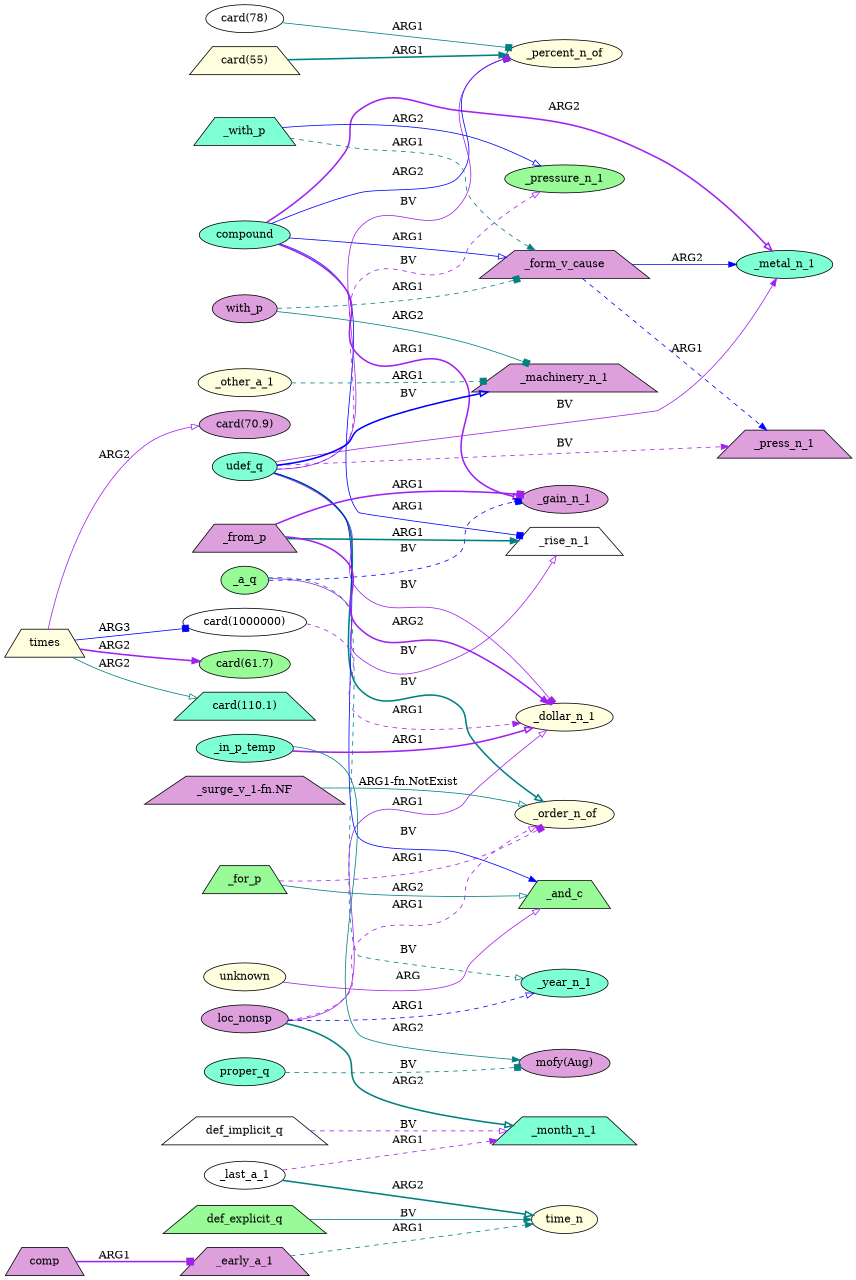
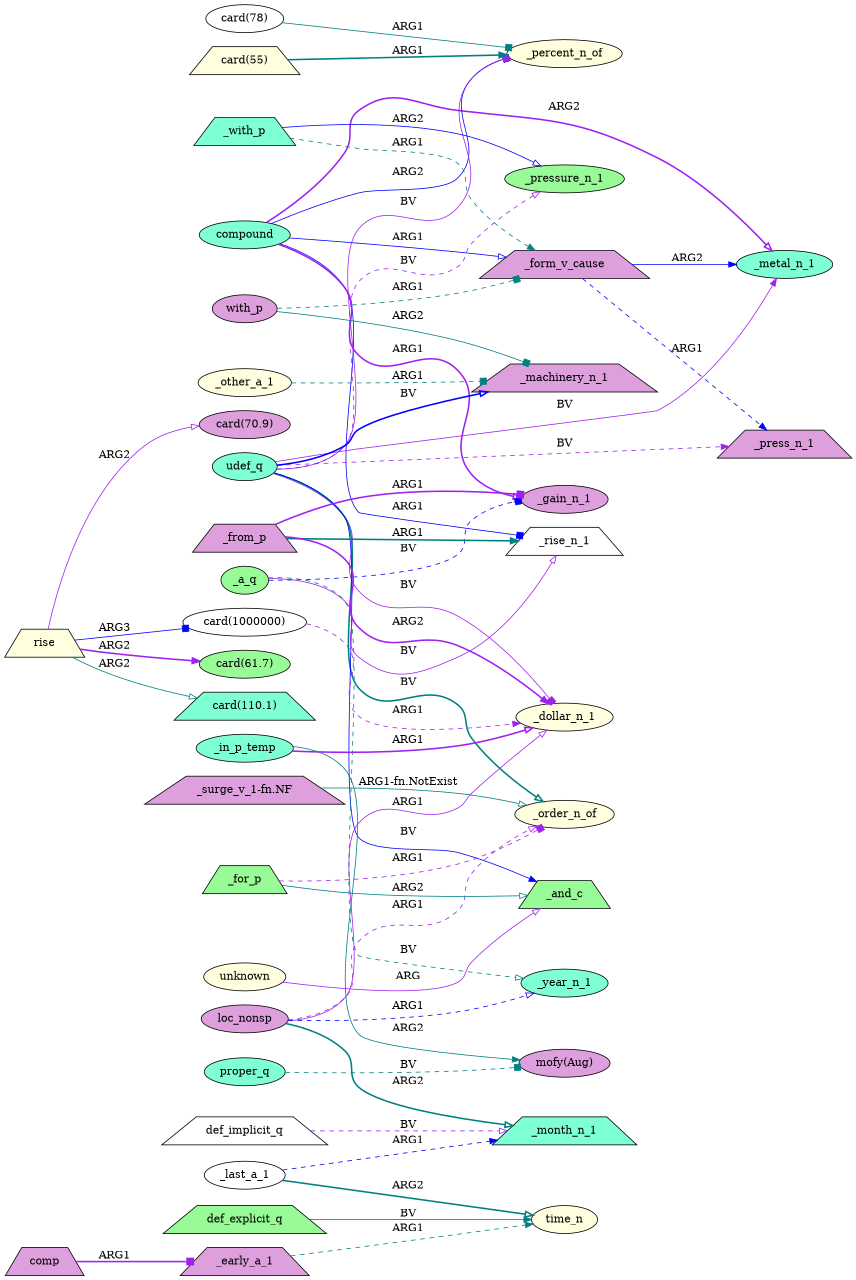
node "times": label "times" -> "rise"
edge "_last_a_1" -> "_month_n_1": color purple -> blue
